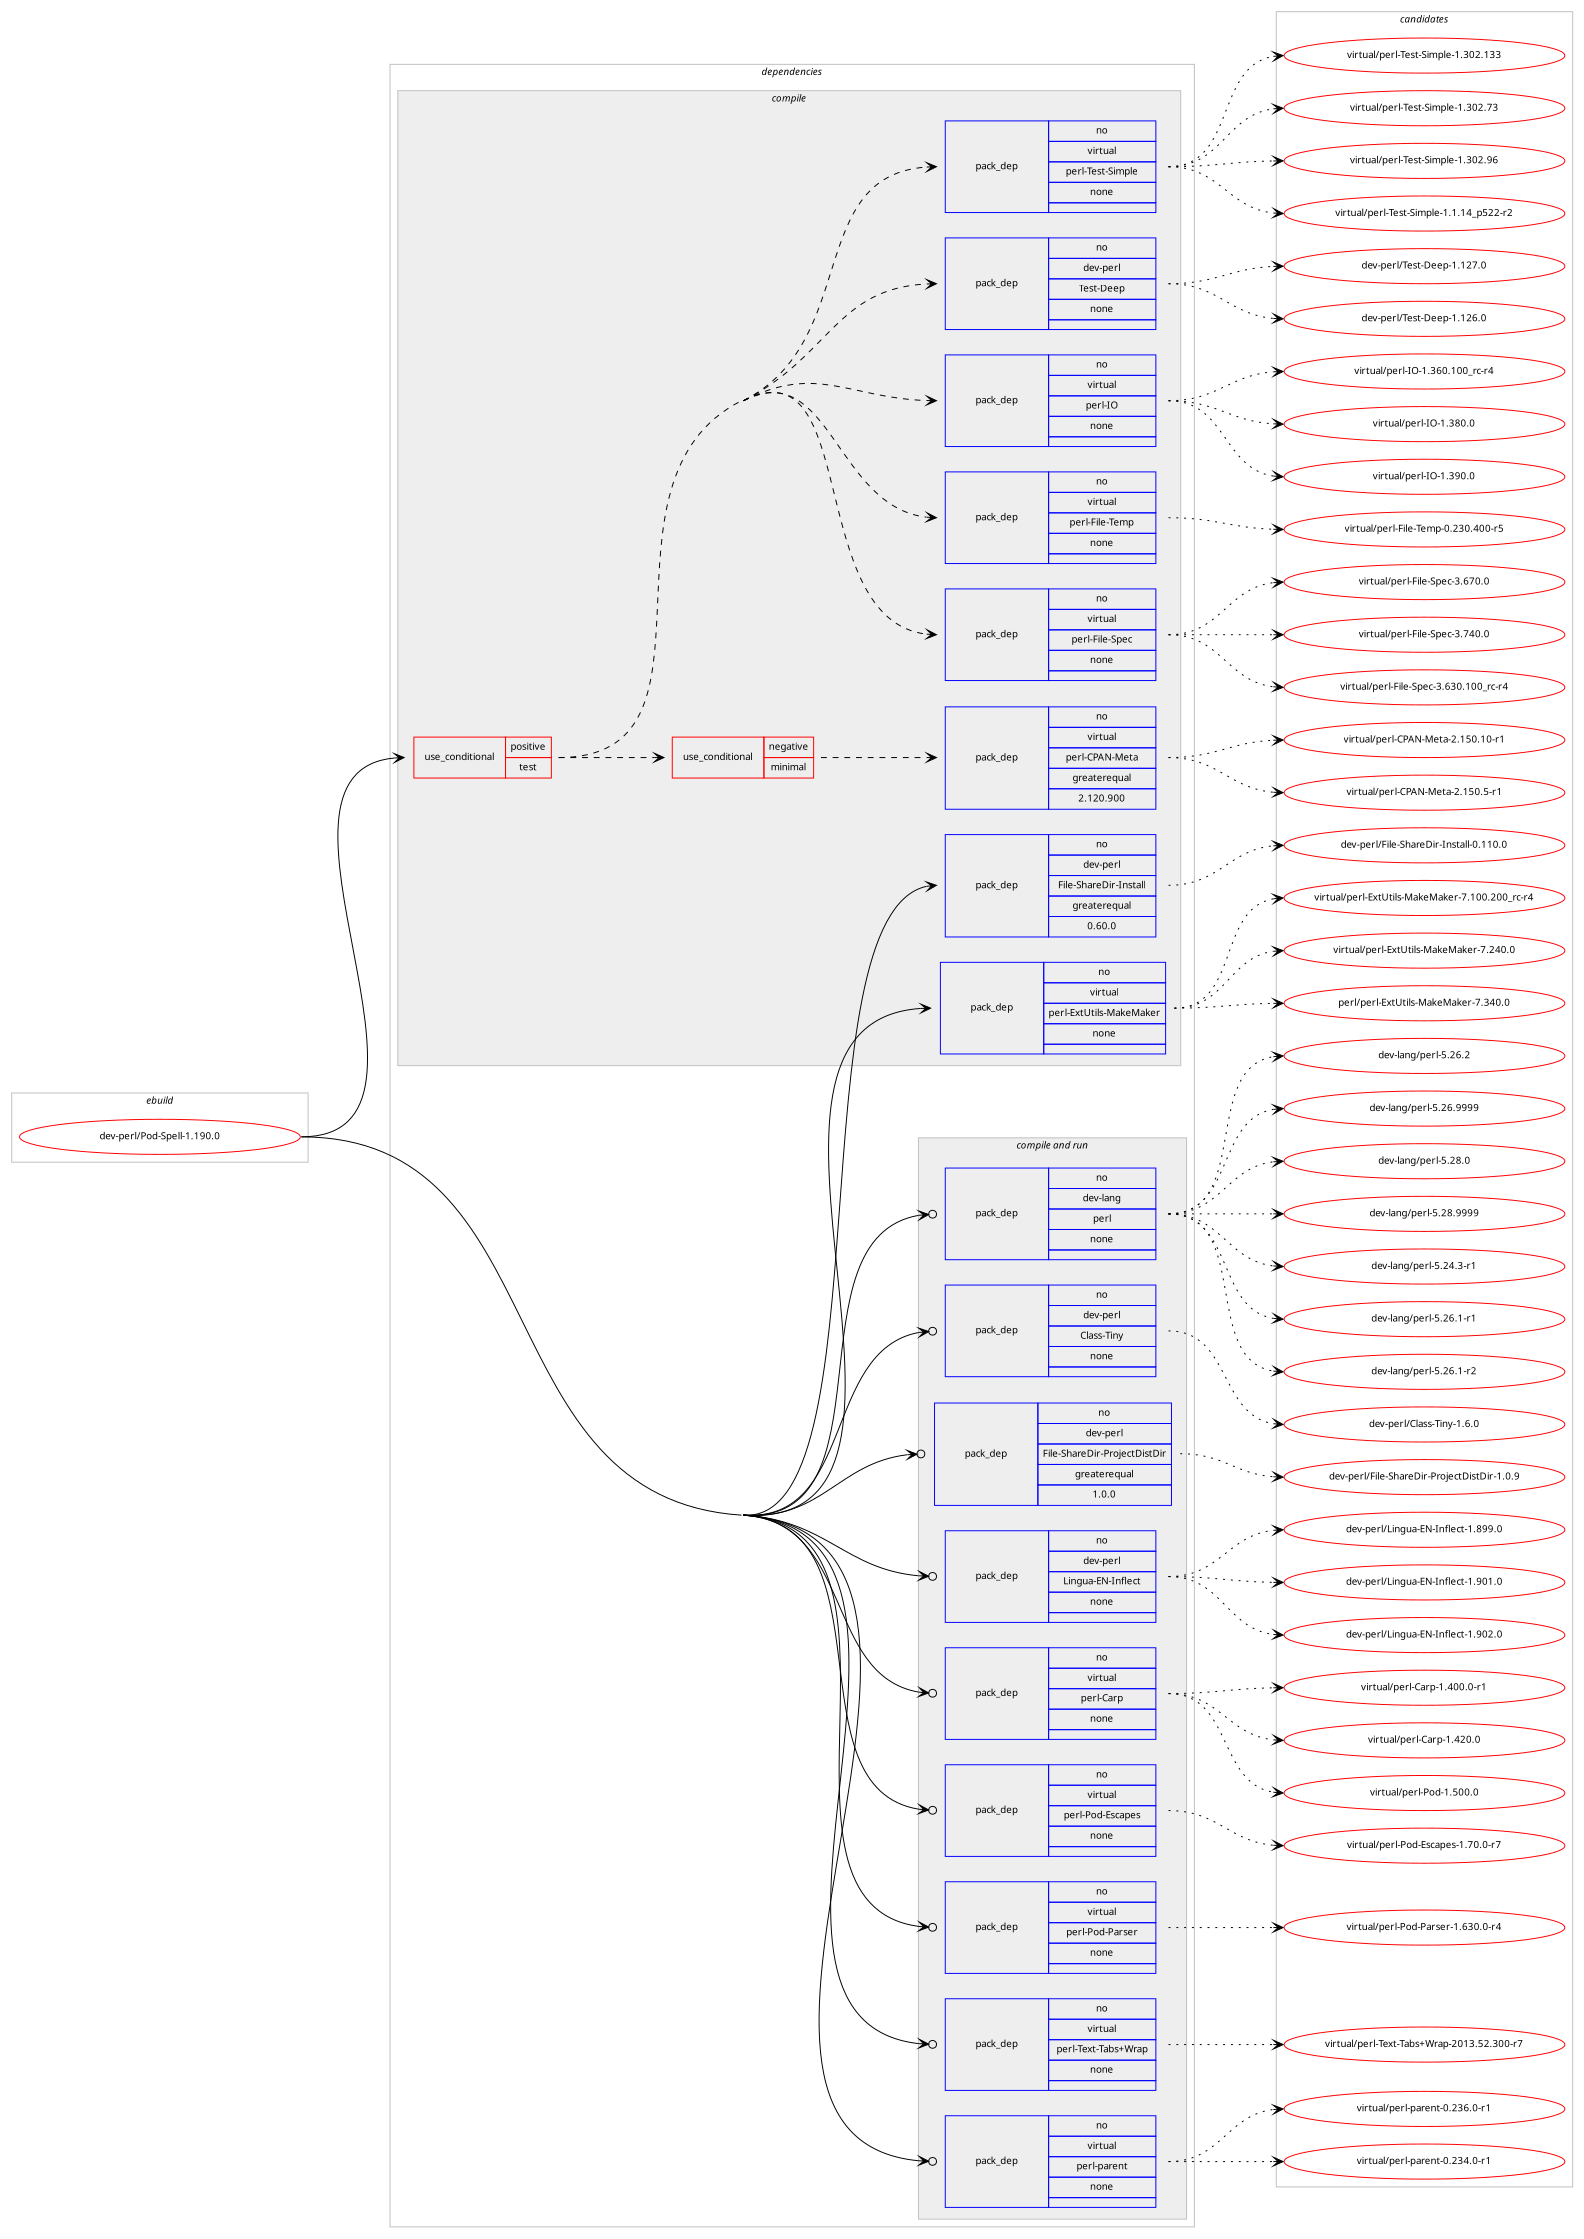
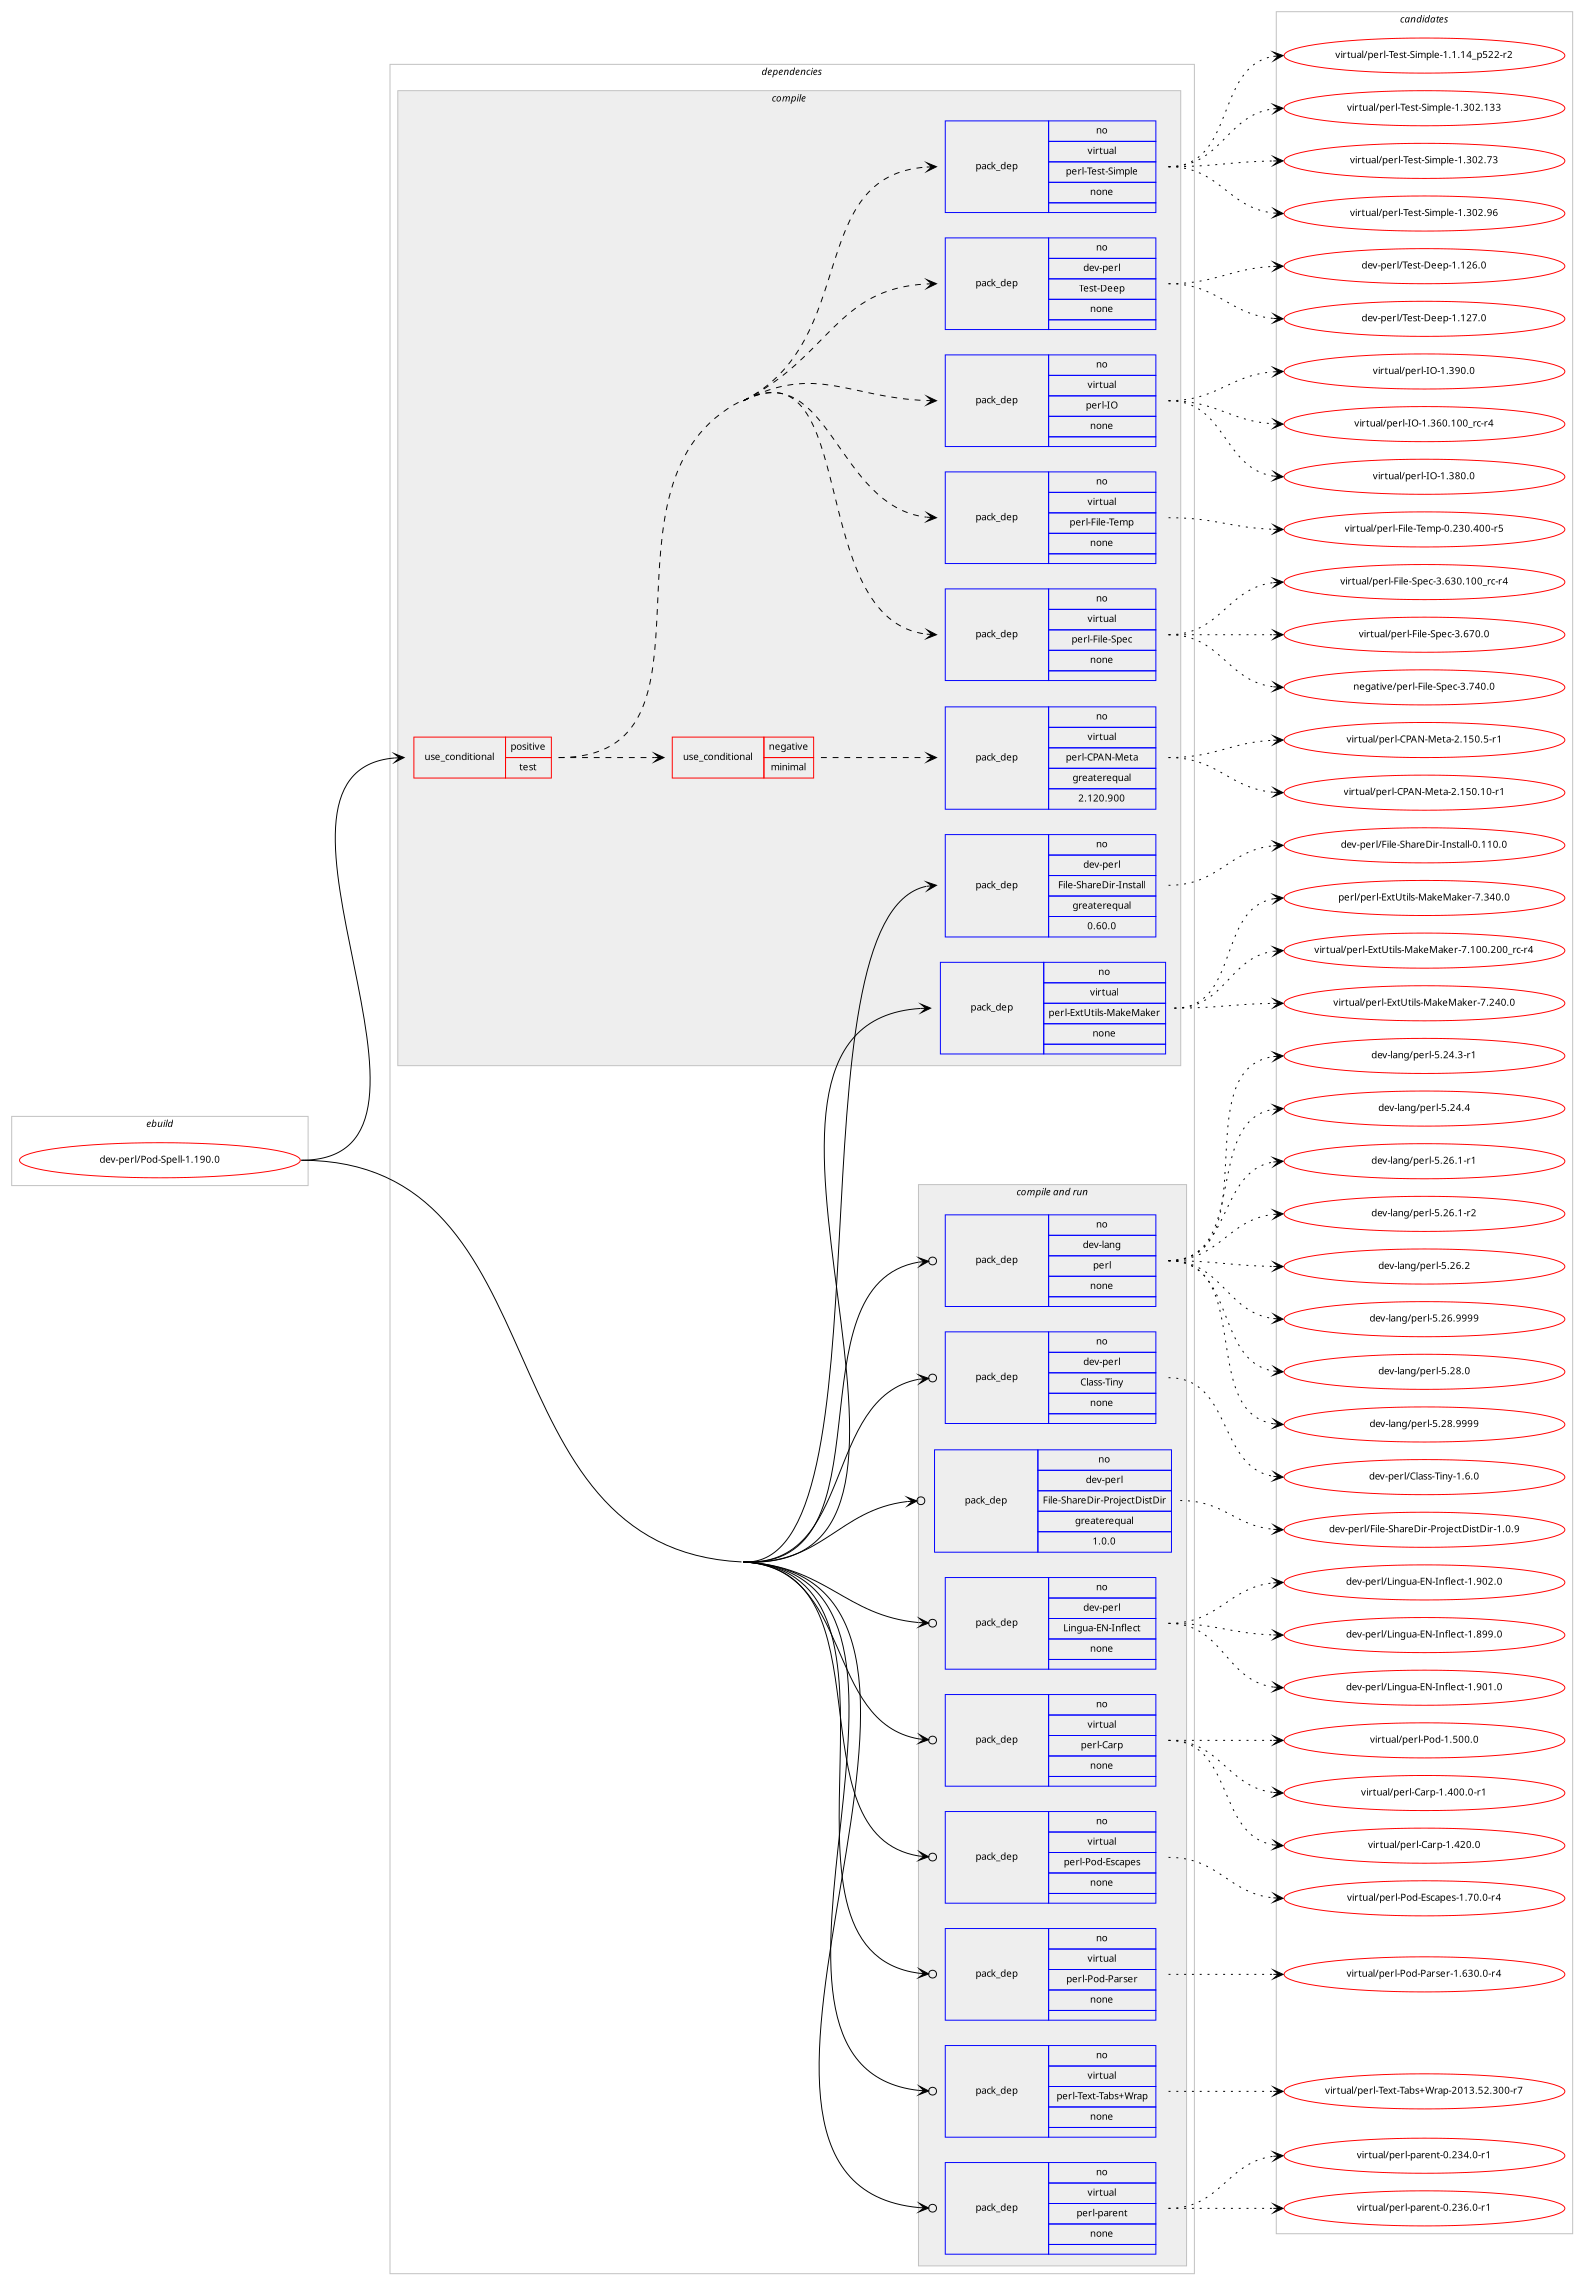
node "virtual/perl-File-Spec-3.740.0": label "virtual/perl-File-Spec-3.740.0" -> "negative/perl-File-Spec-3.740.0"
node "dev-lang/perl-5.24.4": added
node "virtual/perl-Pod-Escapes-1.70.0-r7": label "virtual/perl-Pod-Escapes-1.70.0-r7" -> "virtual/perl-Pod-Escapes-1.70.0-r4"
